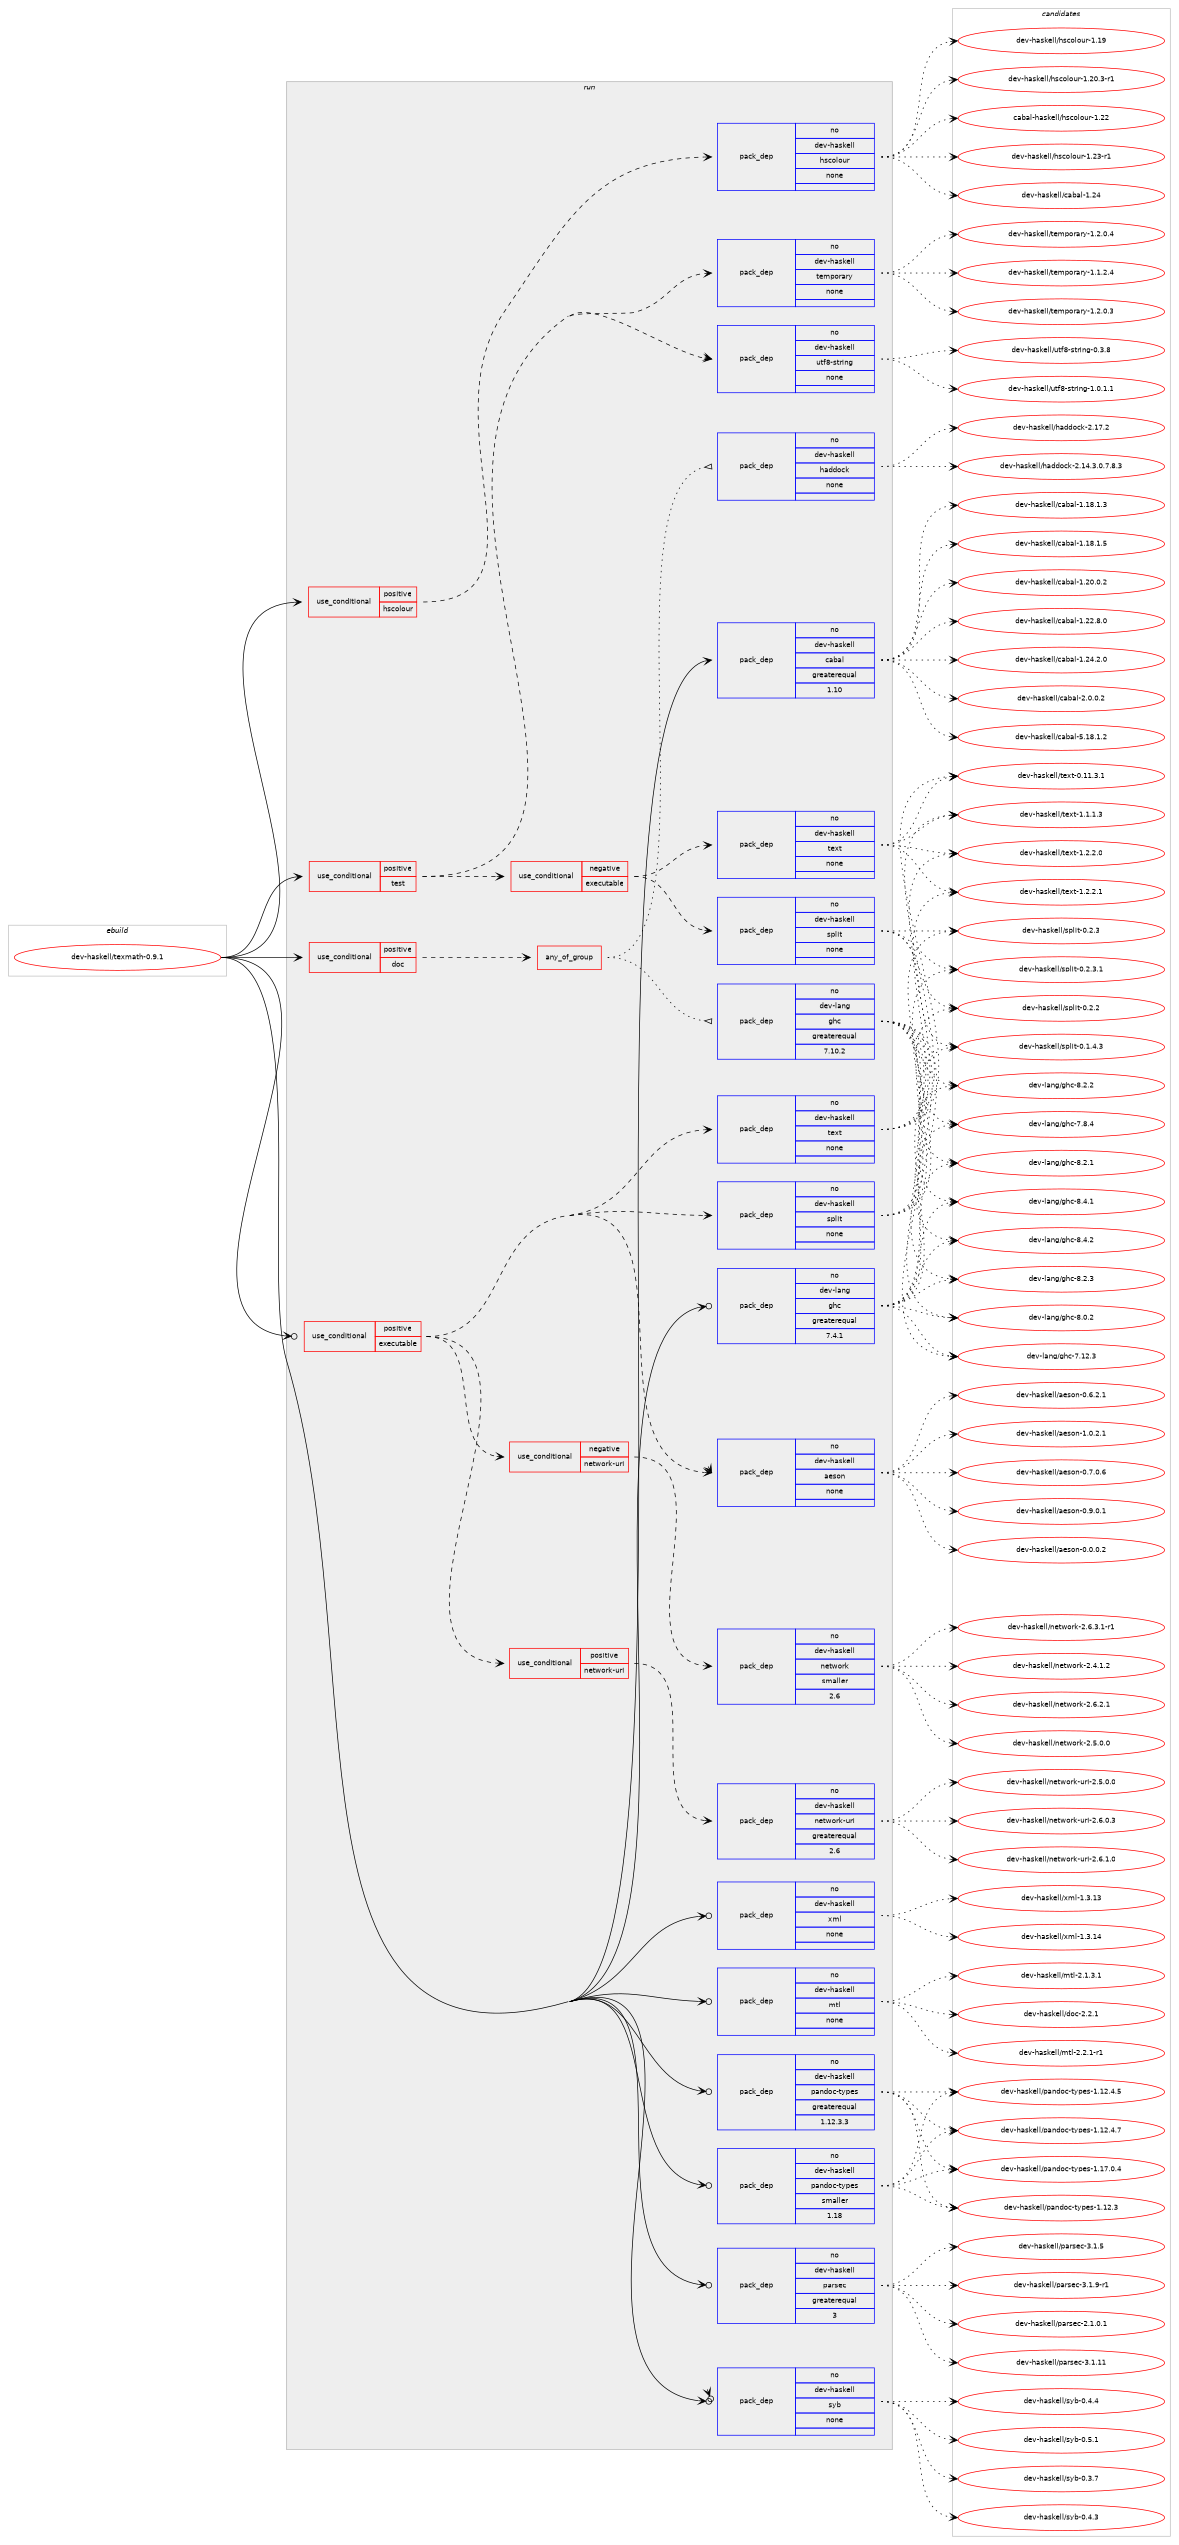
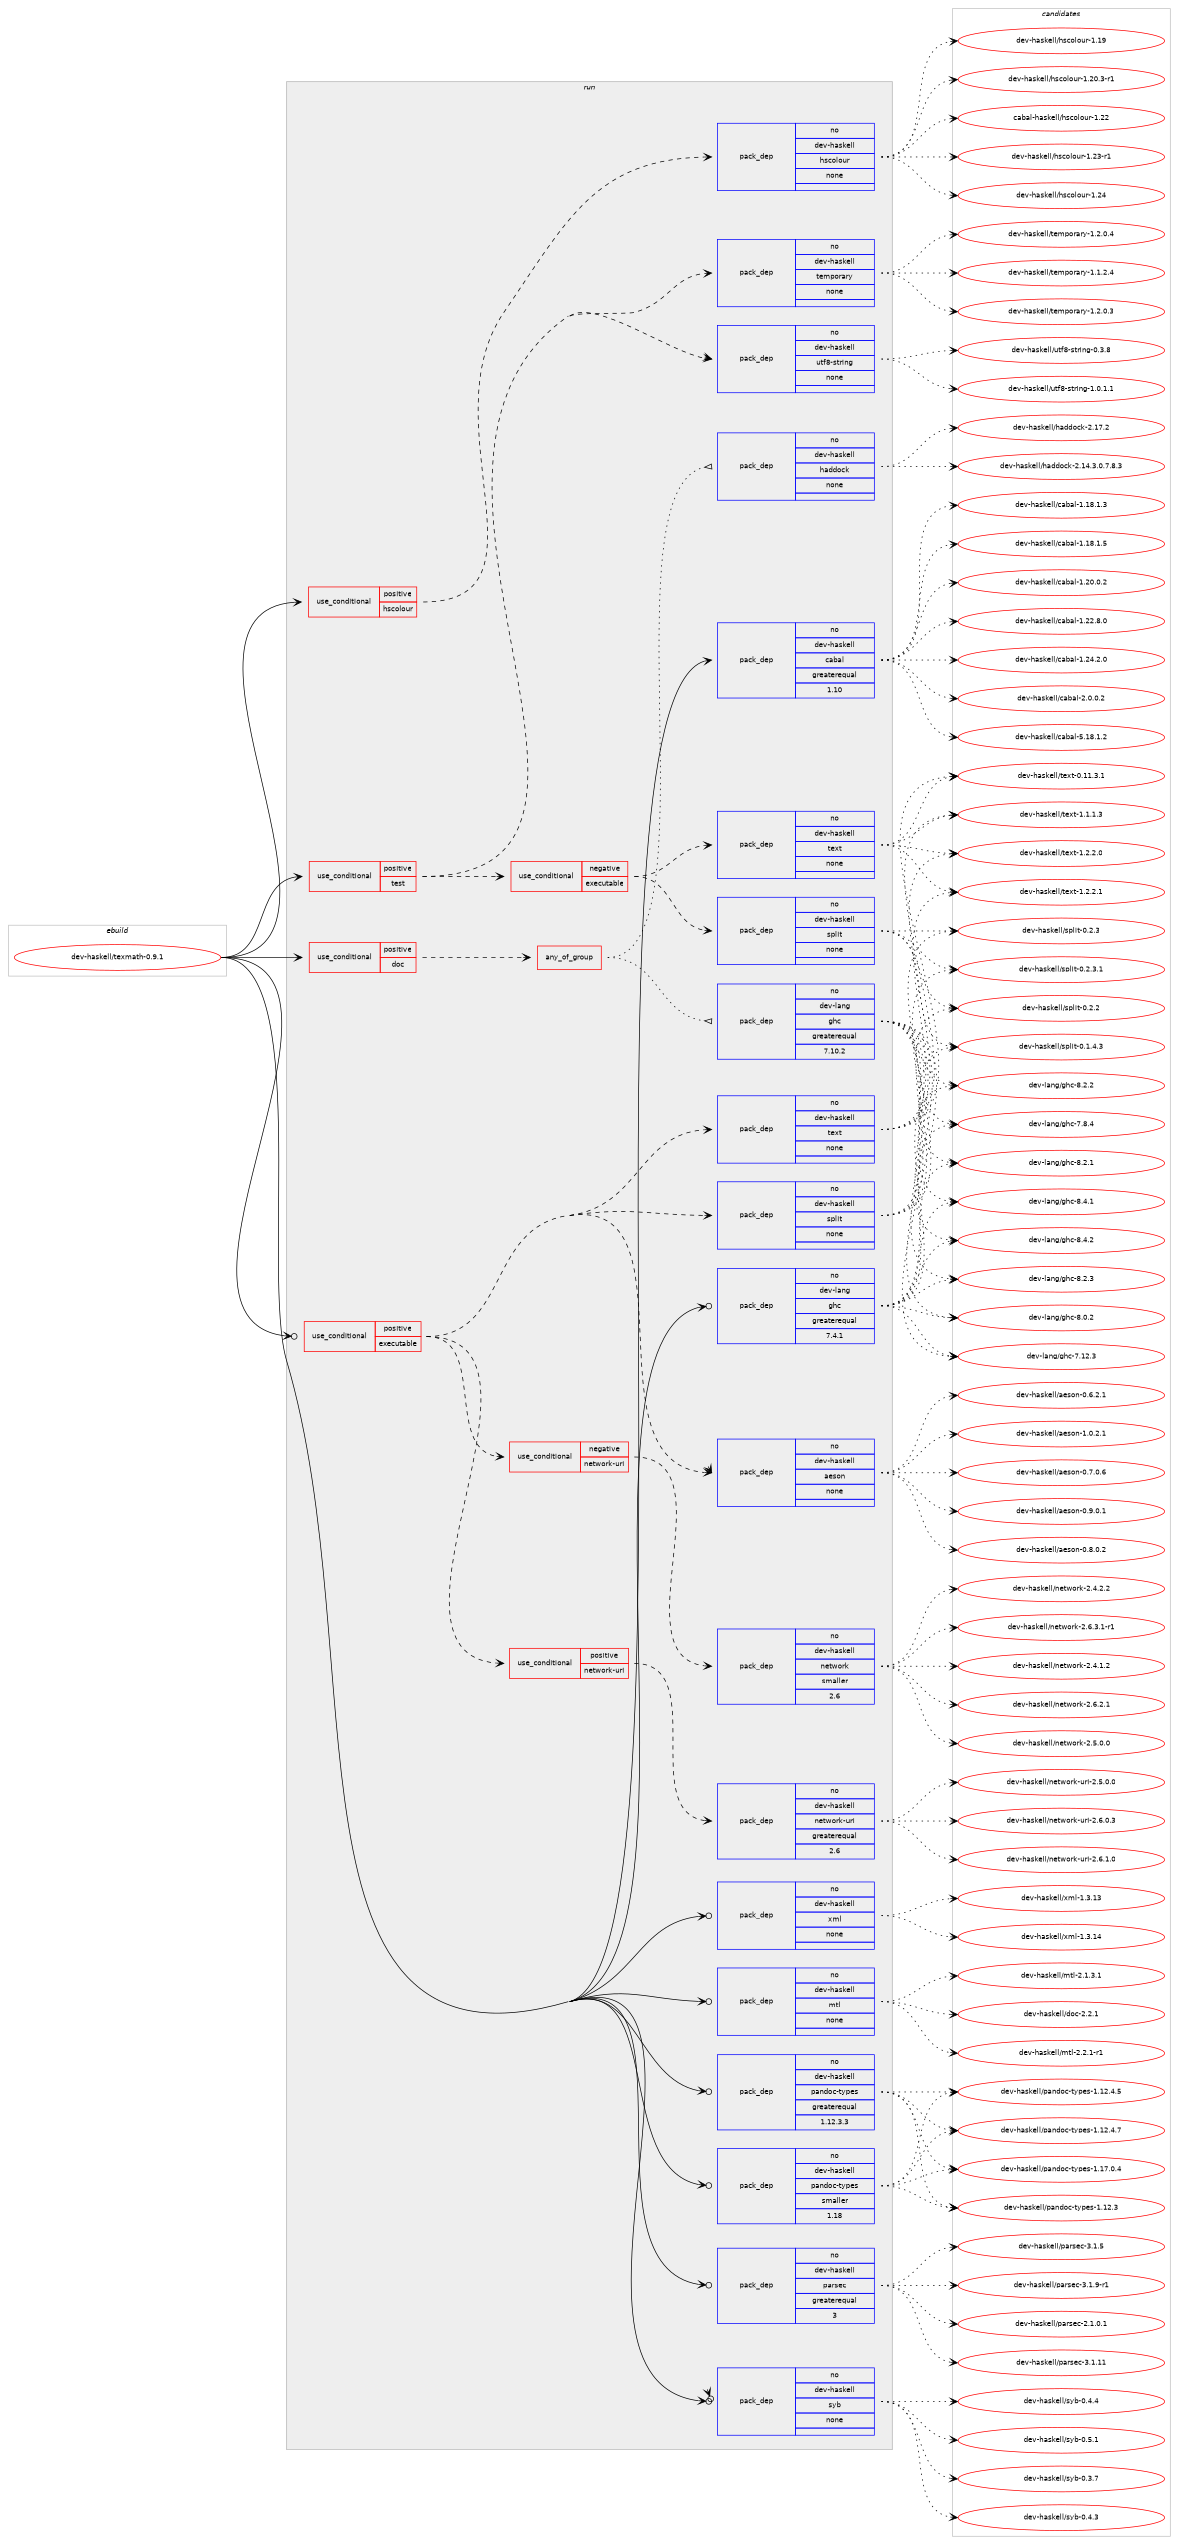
node "dev-haskell/cabal-1.24": label "dev-haskell/cabal-1.24" -> "dev-haskell/hscolour-1.24"
node "dev-haskell/aeson-0.0.0.2": label "dev-haskell/aeson-0.0.0.2" -> "dev-haskell/aeson-0.8.0.2"
node "dev-haskell/network-2.4.2.2": added
